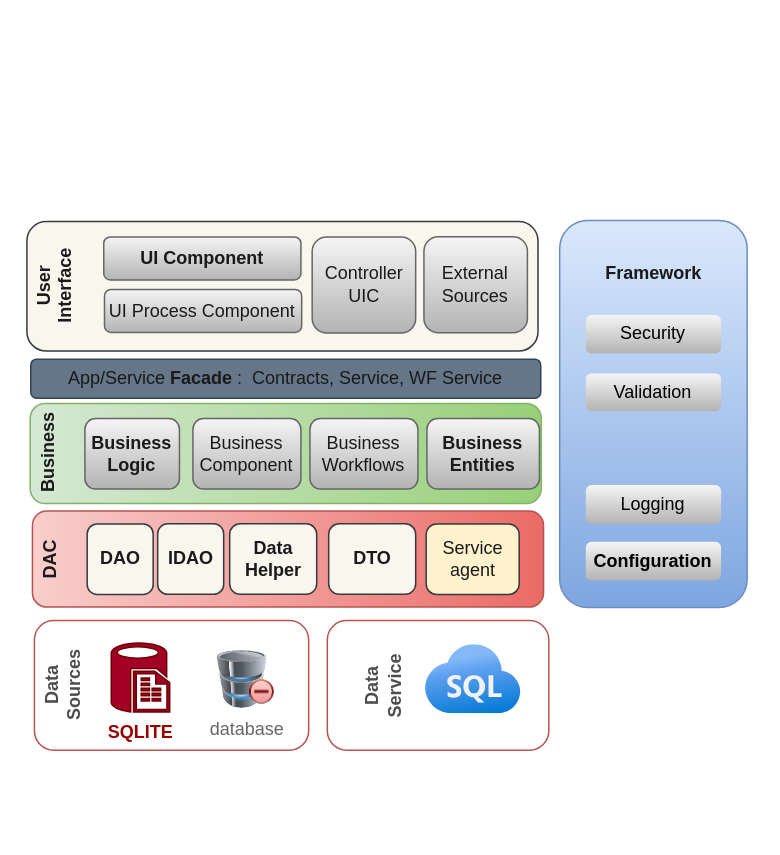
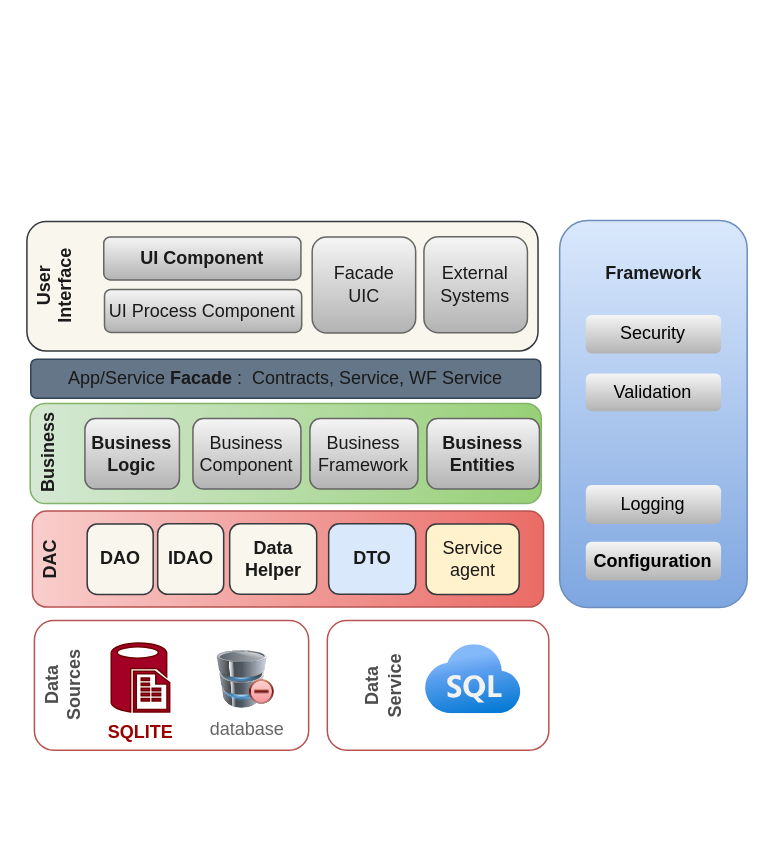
node "Controller UIC": label "Controller UIC" -> "Facade UIC"
node "External Sources": label "External Sources" -> "External Systems"
node "Business Workflows": label "Business Workflows" -> "Business Framework"
node "DTO": fillcolor #f9f7ed -> #dae8fc
